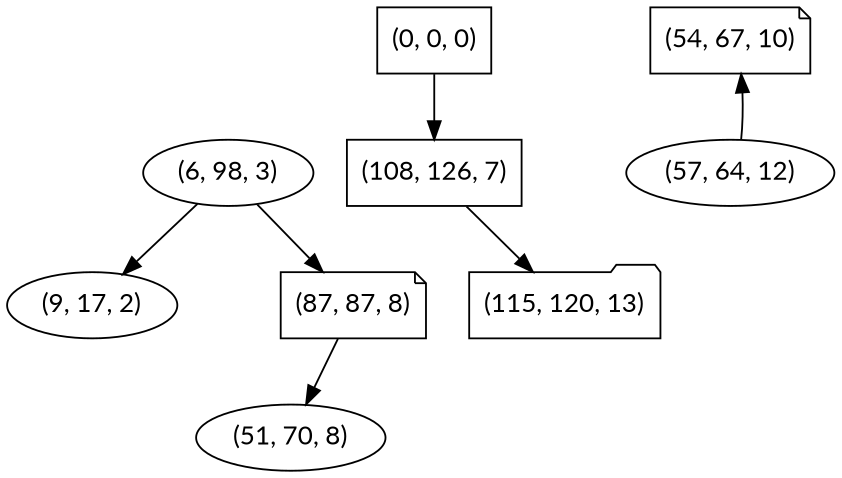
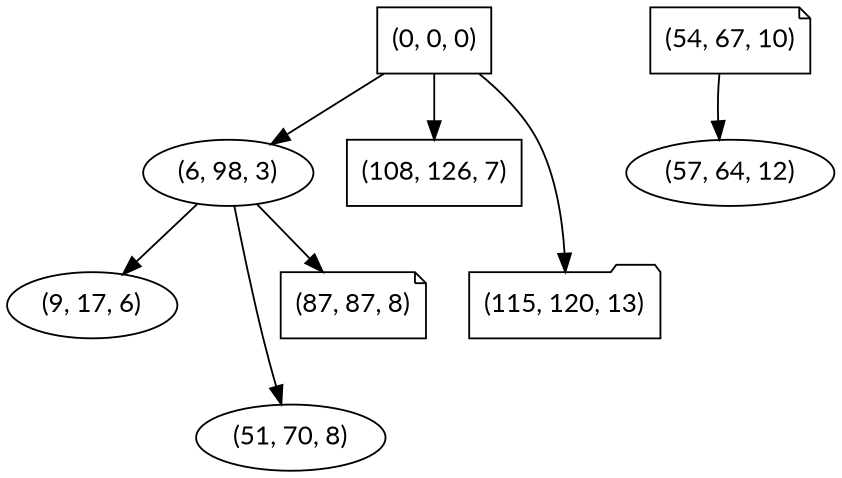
edge "(0, 0, 0)" -> "(6, 98, 3)": added
edge "(57, 64, 12)" -> "(54, 67, 10)": reversed
edge "(108, 126, 7)" -> "(115, 120, 13)": now "(0, 0, 0)" -> "(115, 120, 13)"
node "(9, 17, 2)": label "(9, 17, 2)" -> "(9, 17, 6)"
edge "(87, 87, 8)" -> "(51, 70, 8)": now "(6, 98, 3)" -> "(51, 70, 8)"
